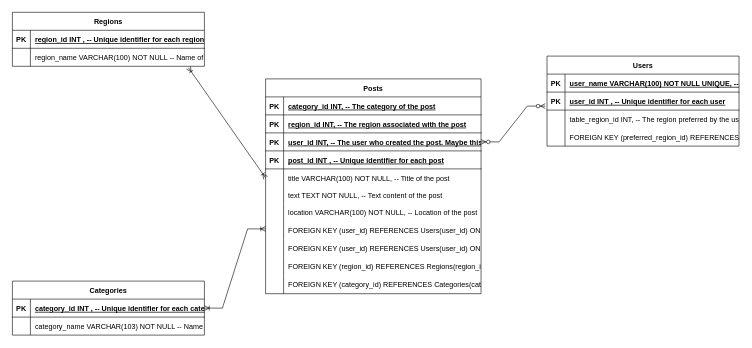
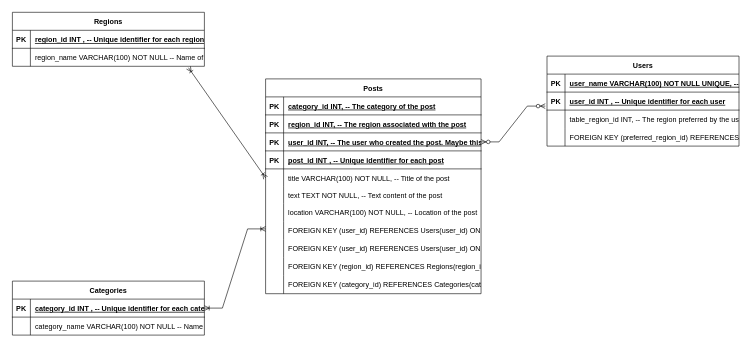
node "category_name VARCHAR(103) NOT NULL -- Name of the category": label "category_name VARCHAR(103) NOT NULL -- Name of the category" -> "category_name VARCHAR(100) NOT NULL -- Name of the category"
